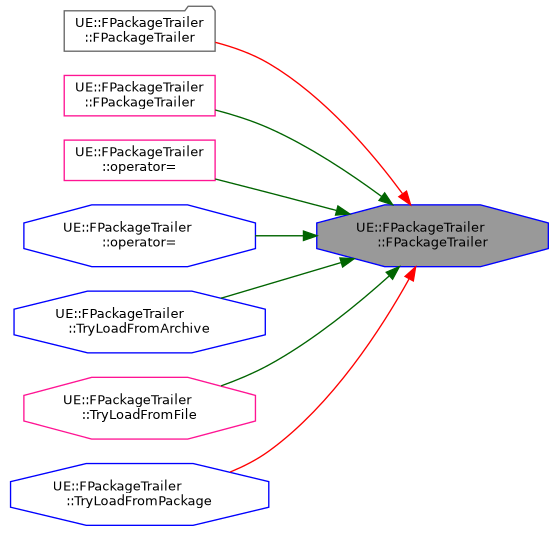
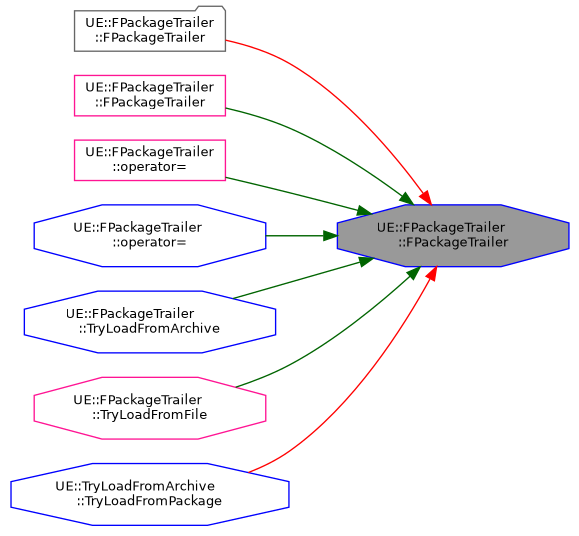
node "UE::FPackageTrailer ::TryLoadFromPackage": label "UE::FPackageTrailer ::TryLoadFromPackage" -> "UE::TryLoadFromArchive ::TryLoadFromPackage"
